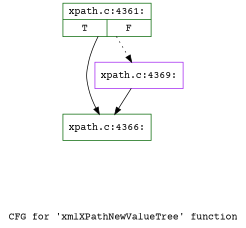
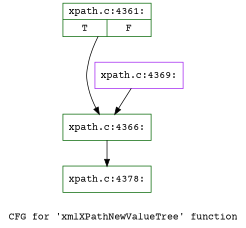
edge "xpath.c:4361:" -> "xpath.c:4369:": removed
node "xpath.c:4378:": added
